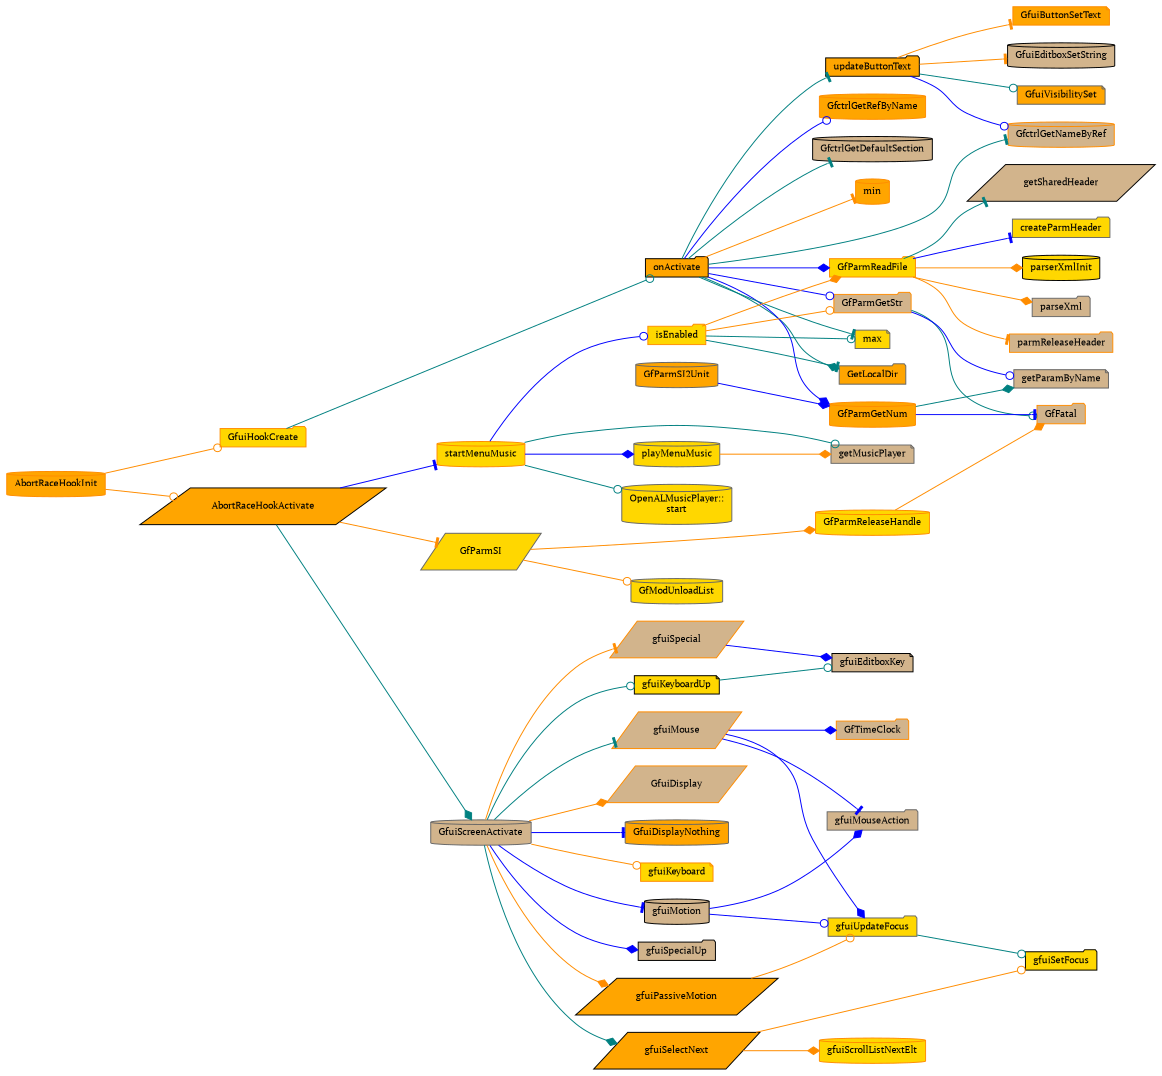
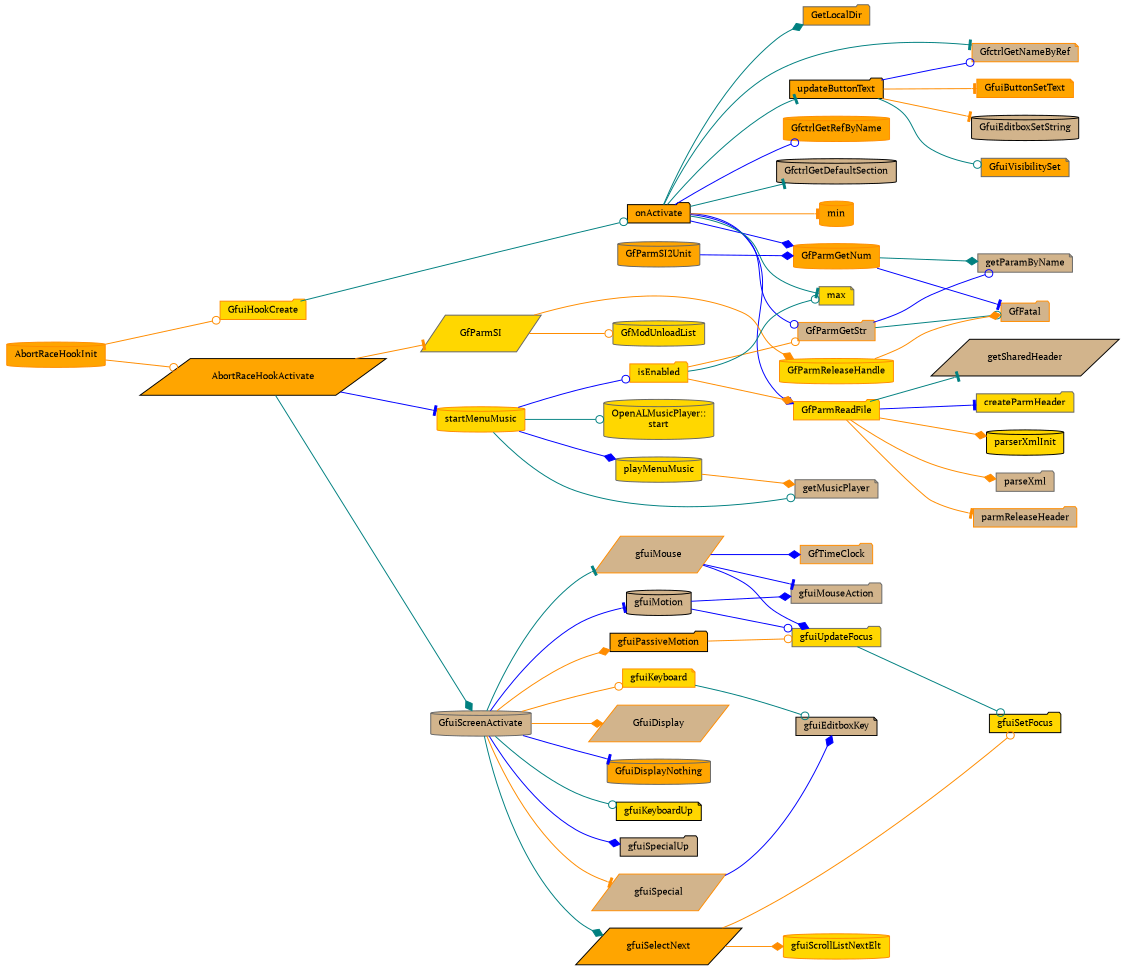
node "GfctrlGetNameByRef": shape cylinder -> note
edge "isEnabled" -> "GetLocalDir": removed
edge "gfuiKeyboardUp" -> "gfuiEditboxKey": now "gfuiKeyboard" -> "gfuiEditboxKey"
node "gfuiPassiveMotion": shape parallelogram -> folder
